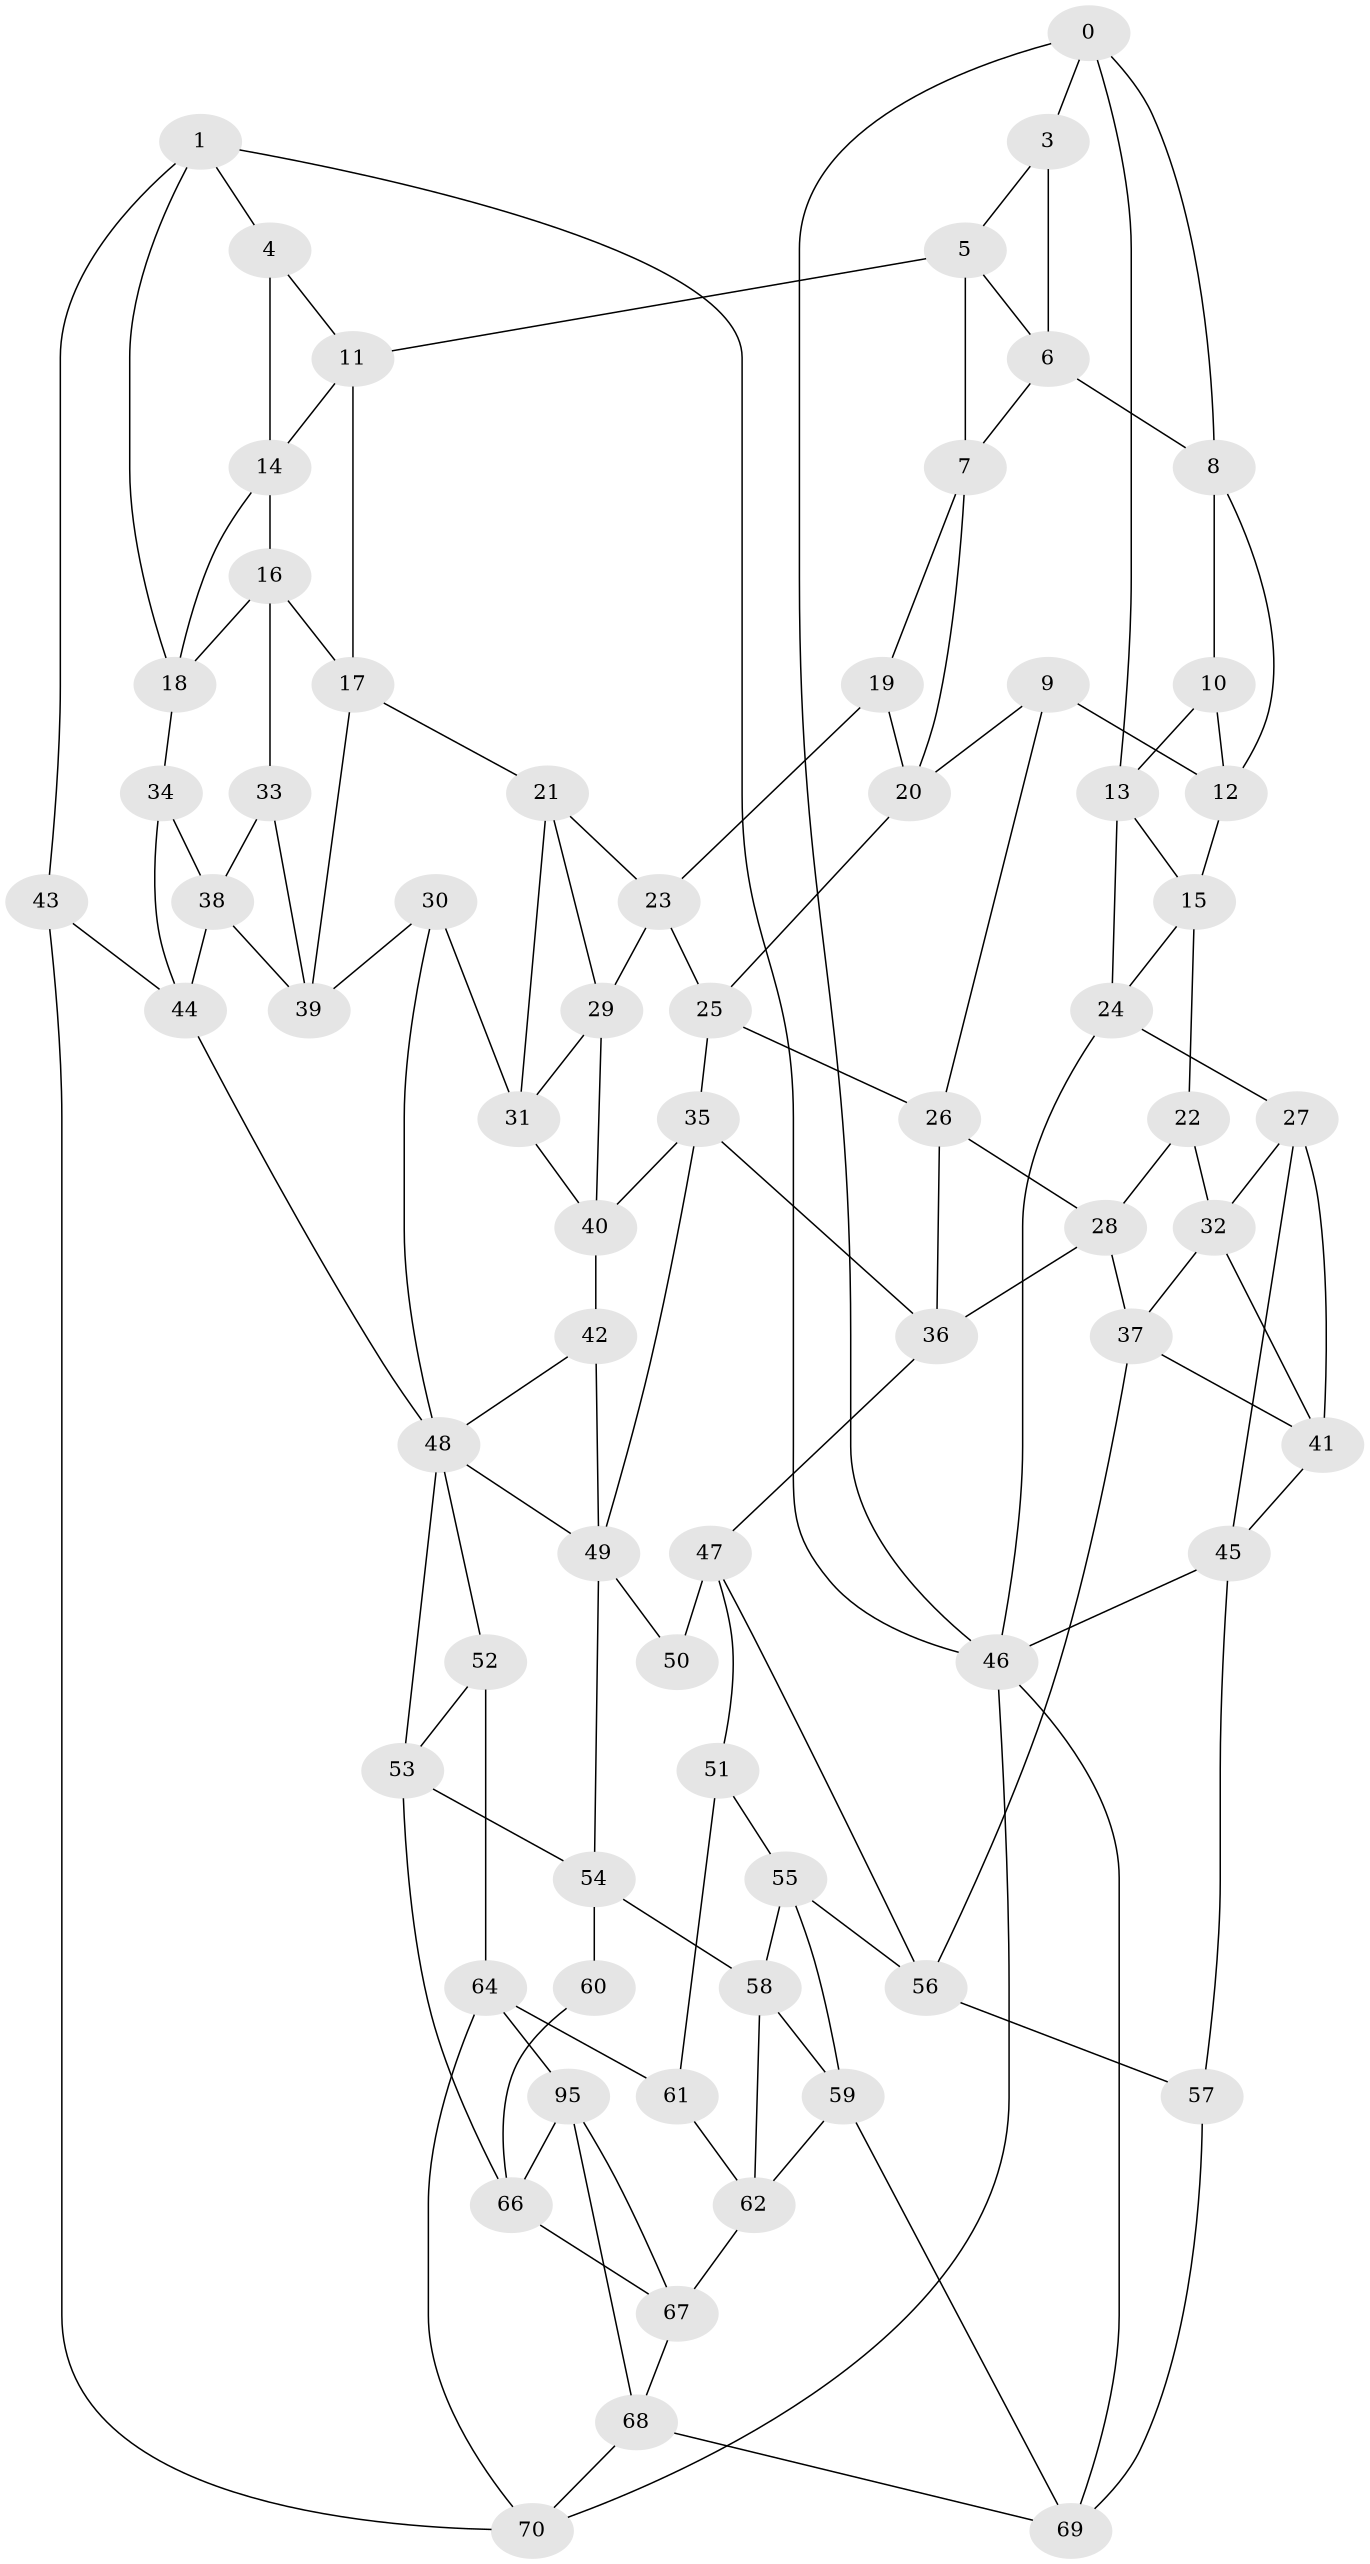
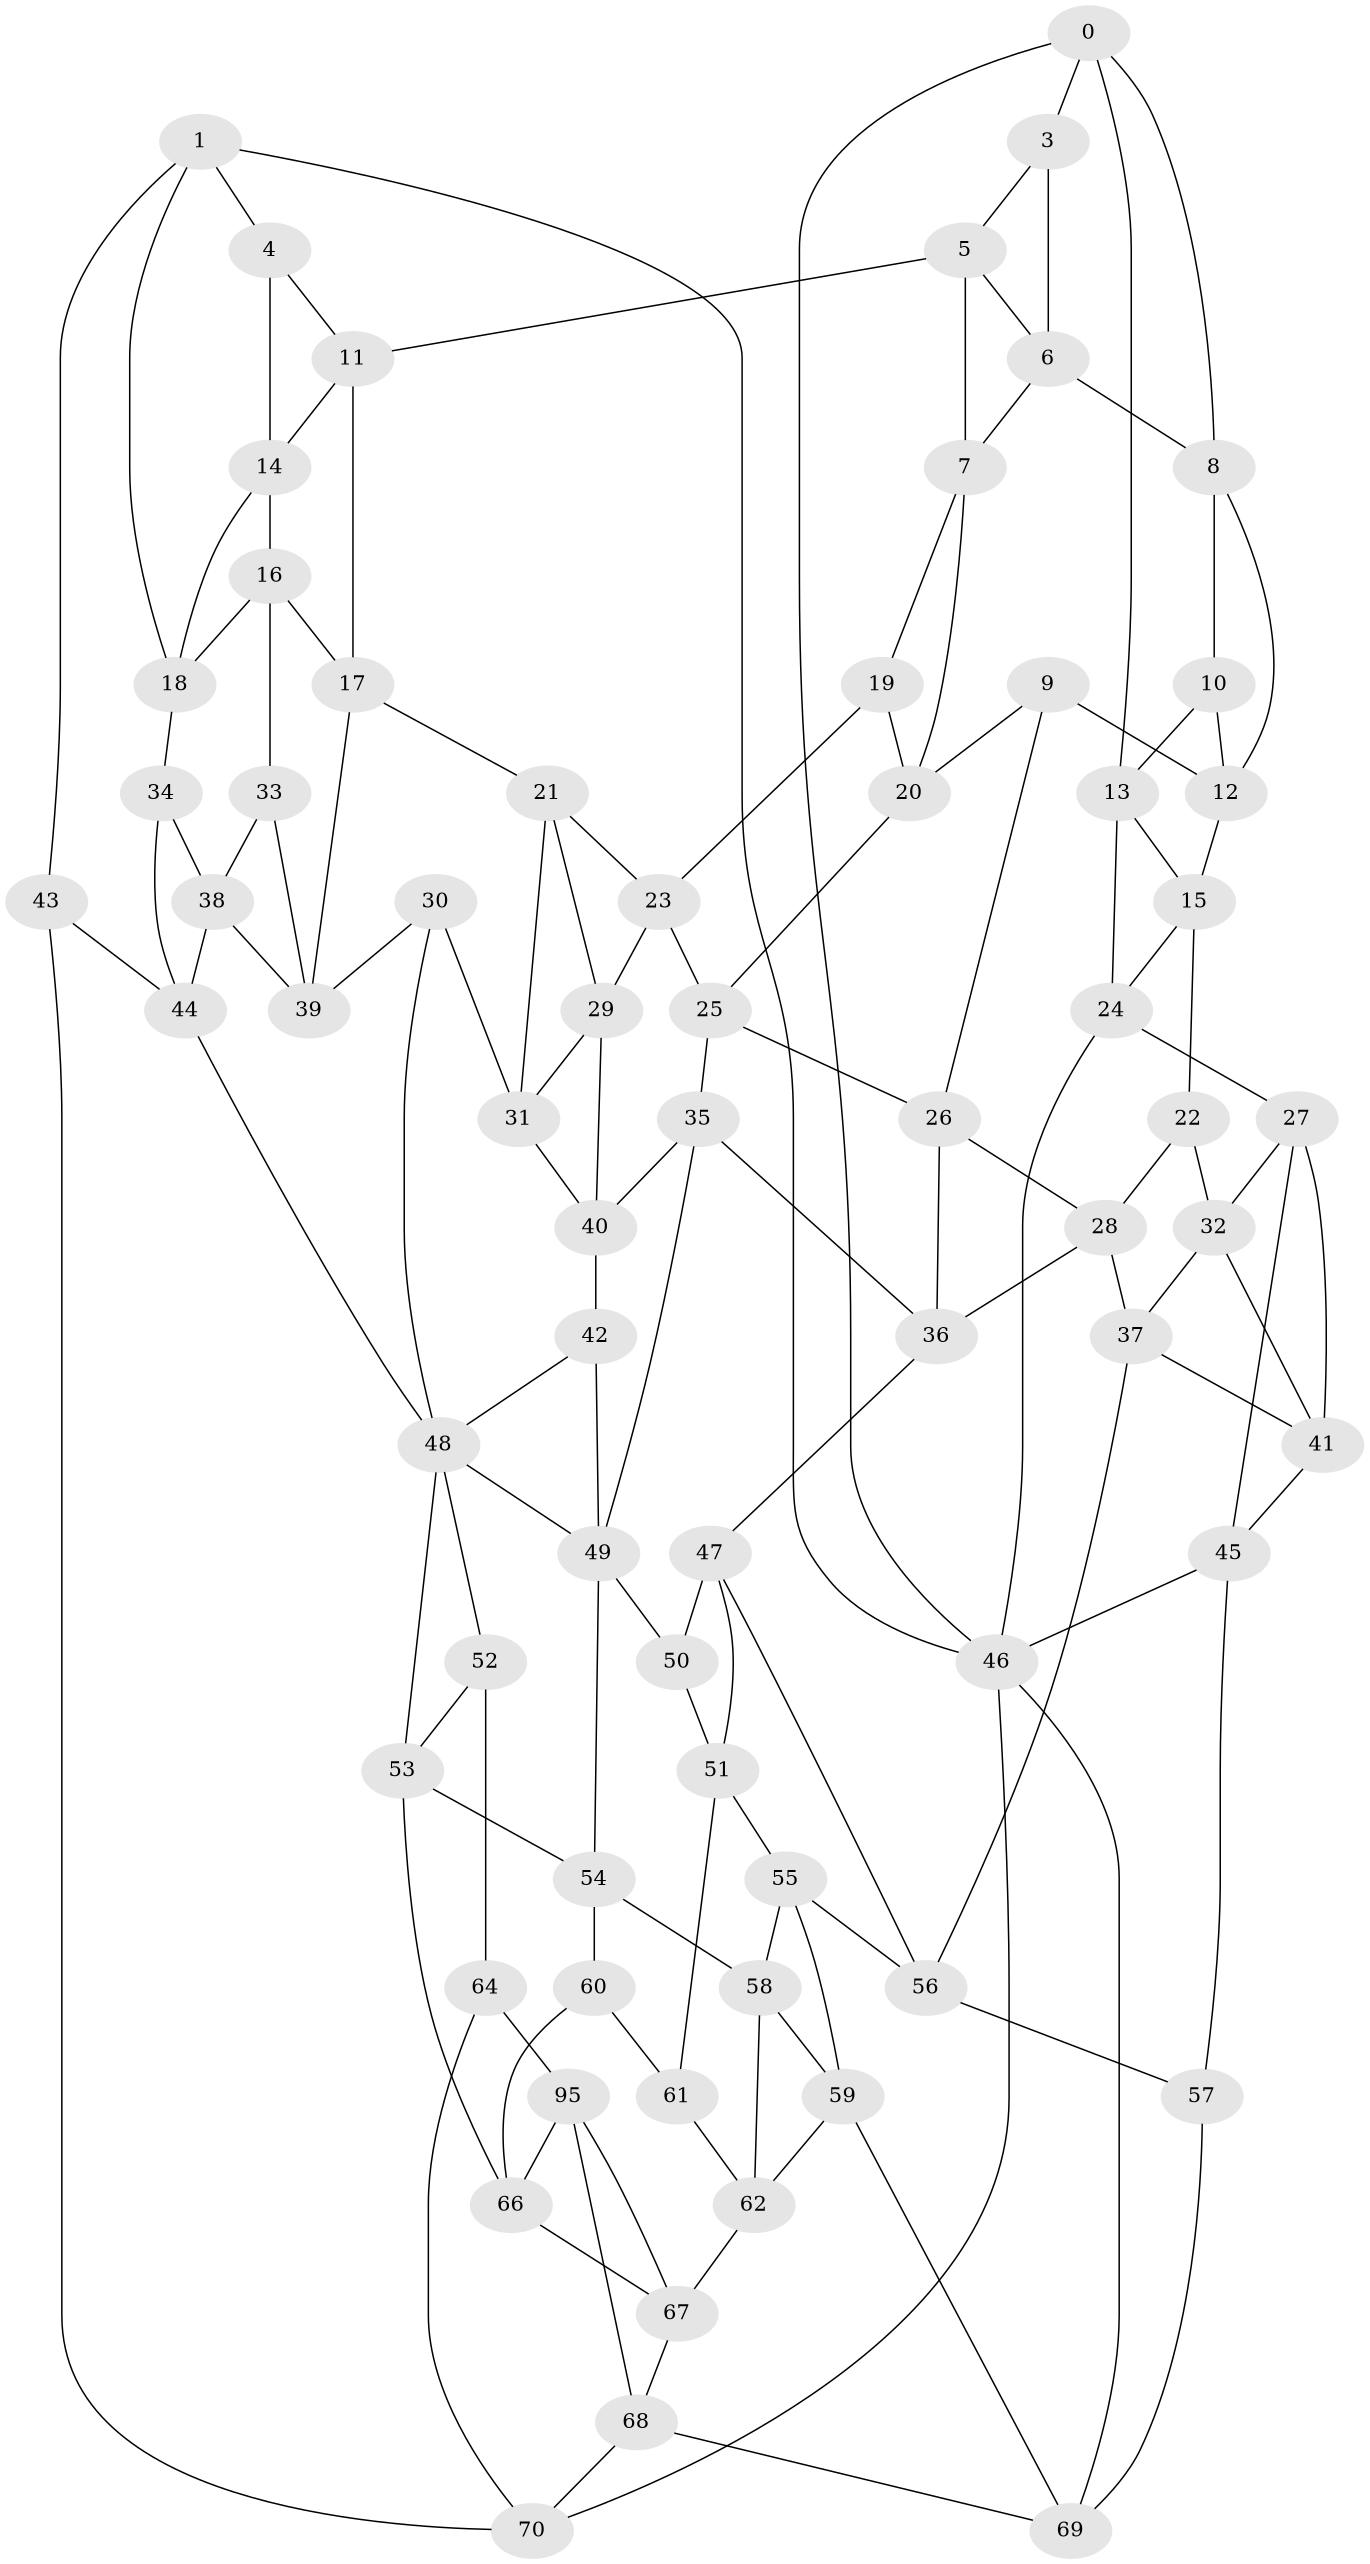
edge "50" -- "51": added
edge "64" -- "61": now "60" -- "61"
